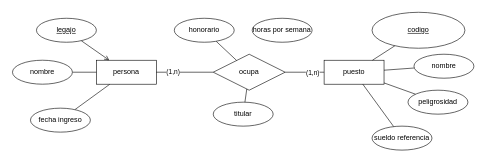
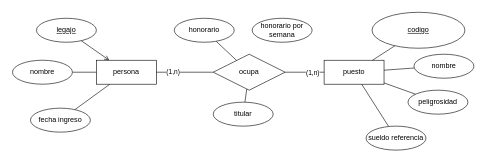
node "horas por semana": label "horas por semana" -> "honorario por semana"
node "sueldo referencia": moved (402, 138) -> (396, 138)
